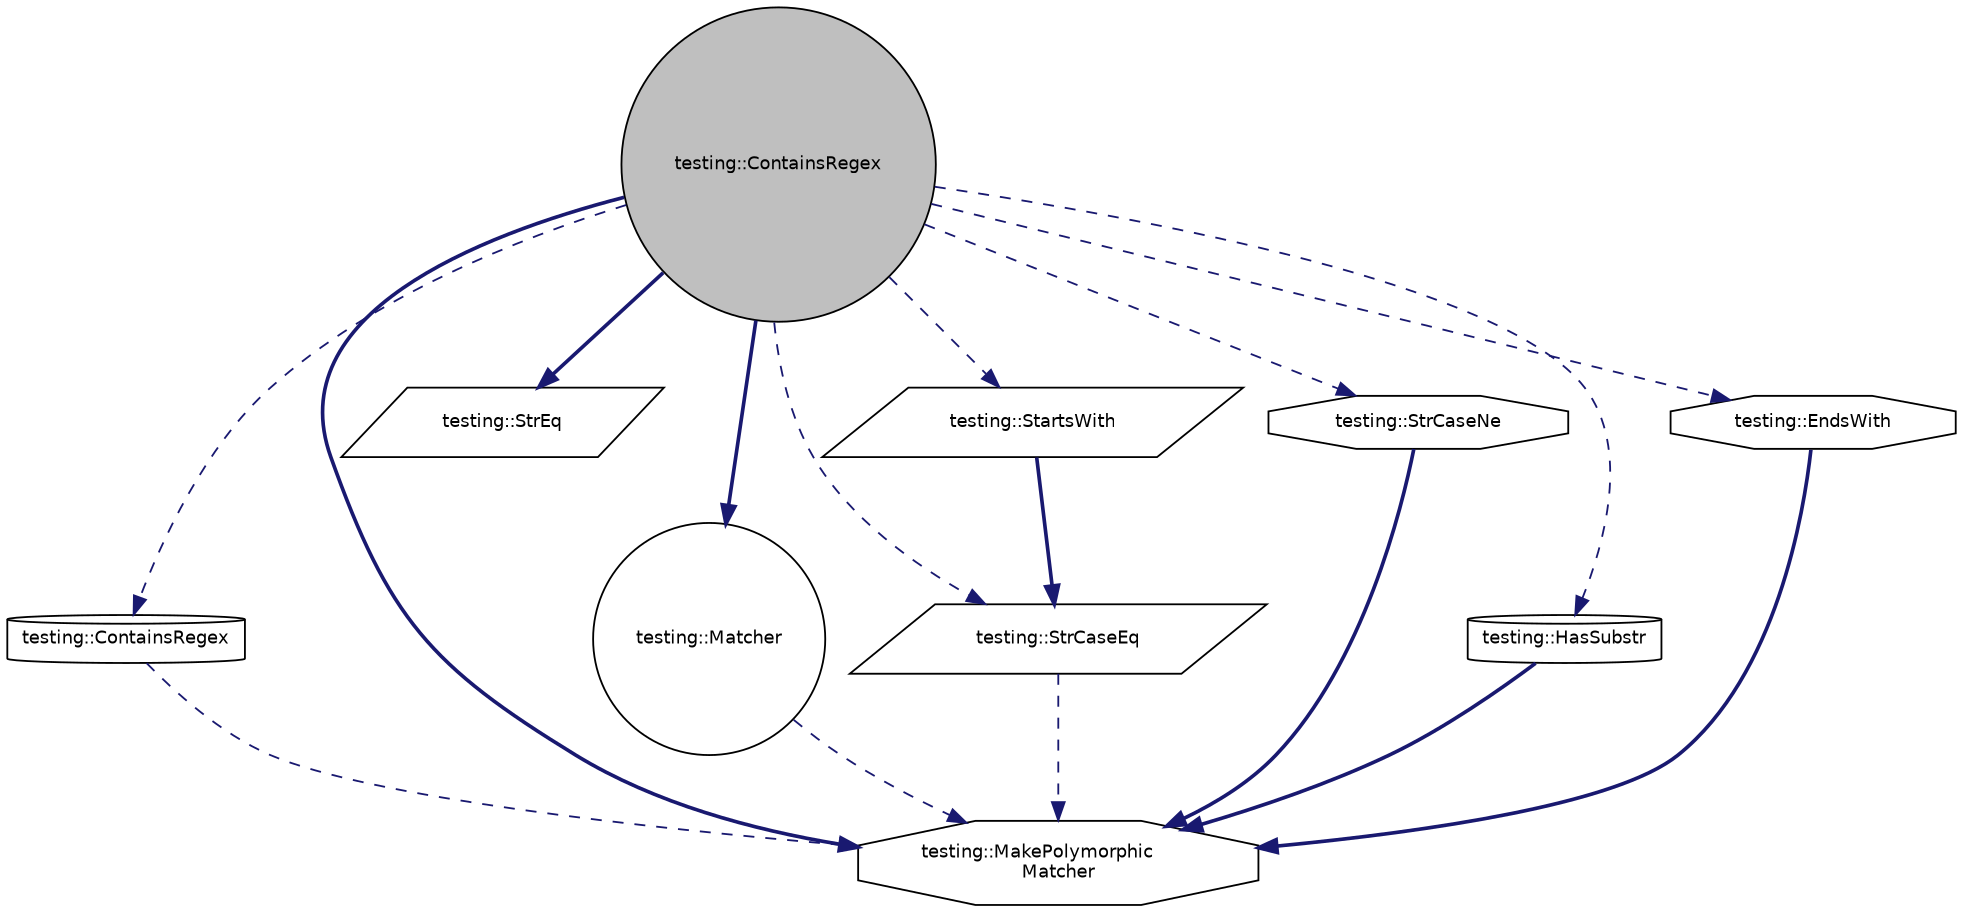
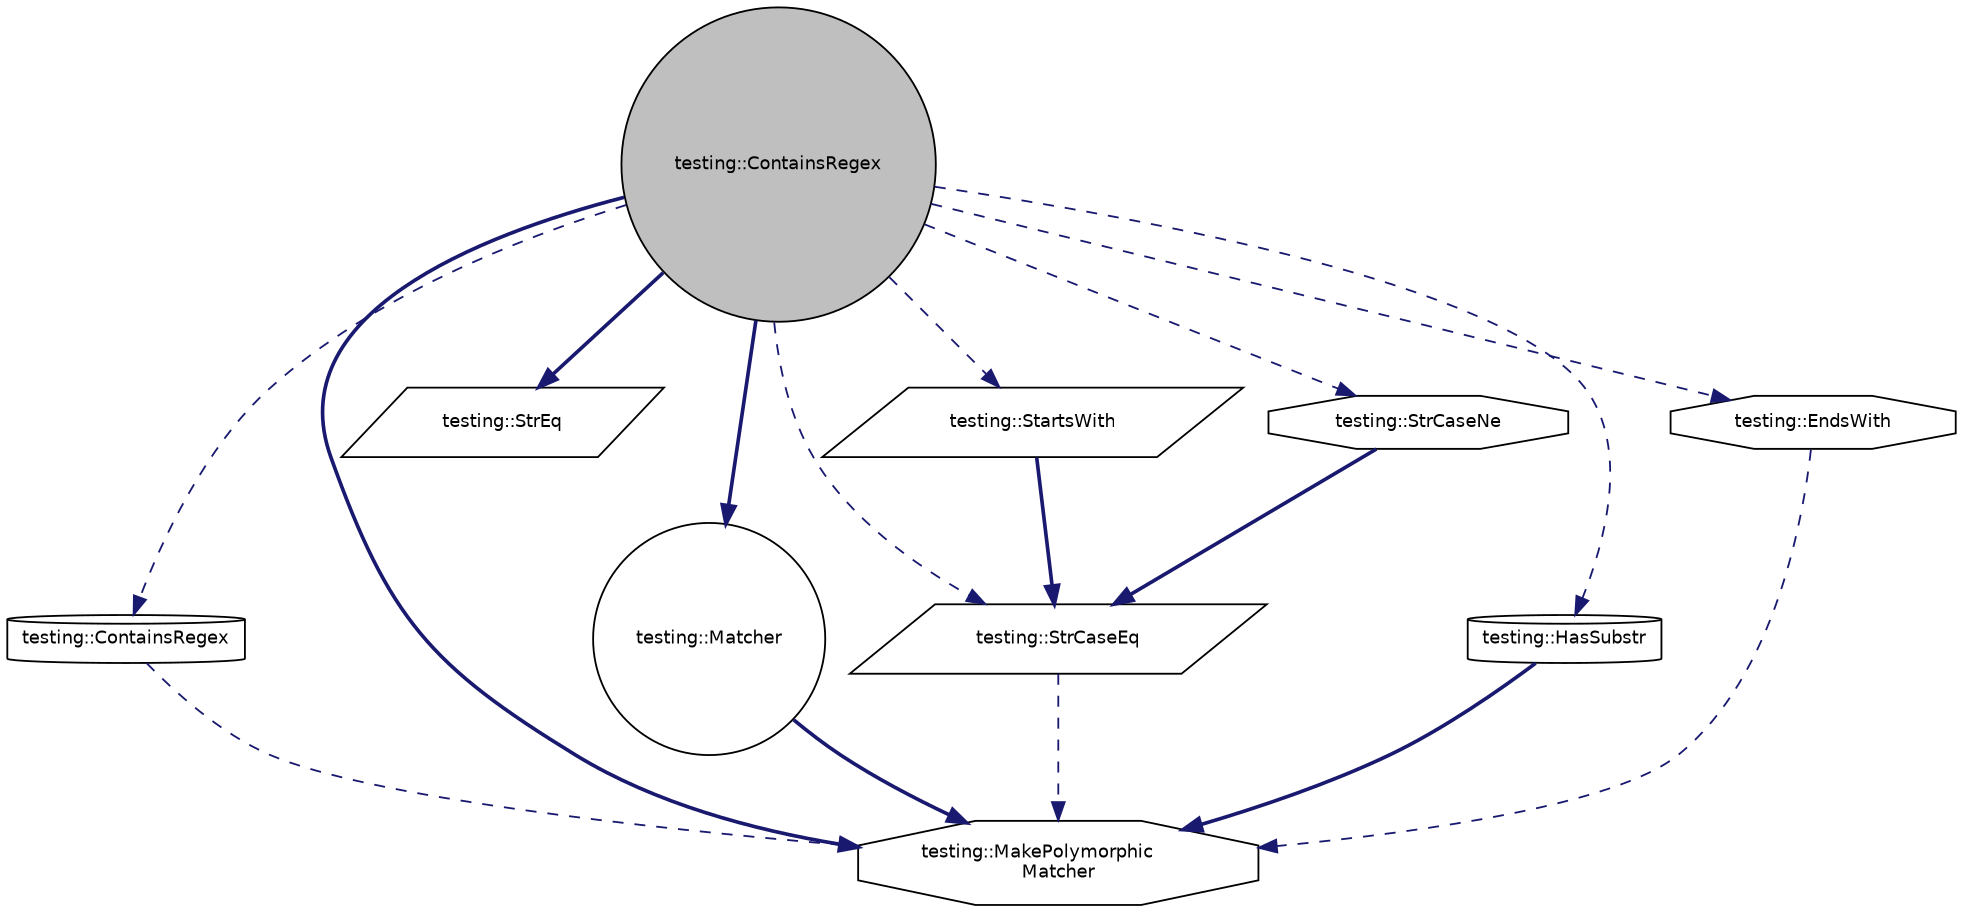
edge "testing::StrCaseNe" -> "testing::MakePolymorphic Matcher": now "testing::StrCaseNe" -> "testing::StrCaseEq"
edge "testing::Matcher" -> "testing::MakePolymorphic Matcher": style dashed -> bold
edge "testing::EndsWith" -> "testing::MakePolymorphic Matcher": style bold -> dashed
